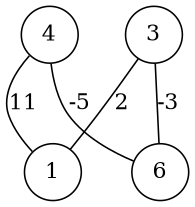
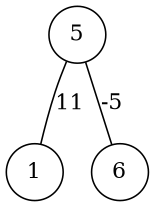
node "4": label "4" -> "5"
node "3": removed
